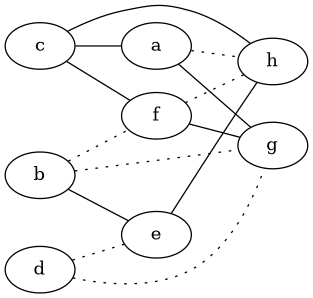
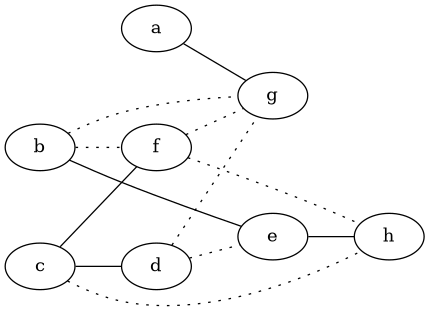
edge "c" -- "h": style solid -> dotted
edge "c" -- "a": now "c" -- "d"
edge "a" -- "h": removed
edge "f" -- "g": style solid -> dotted
